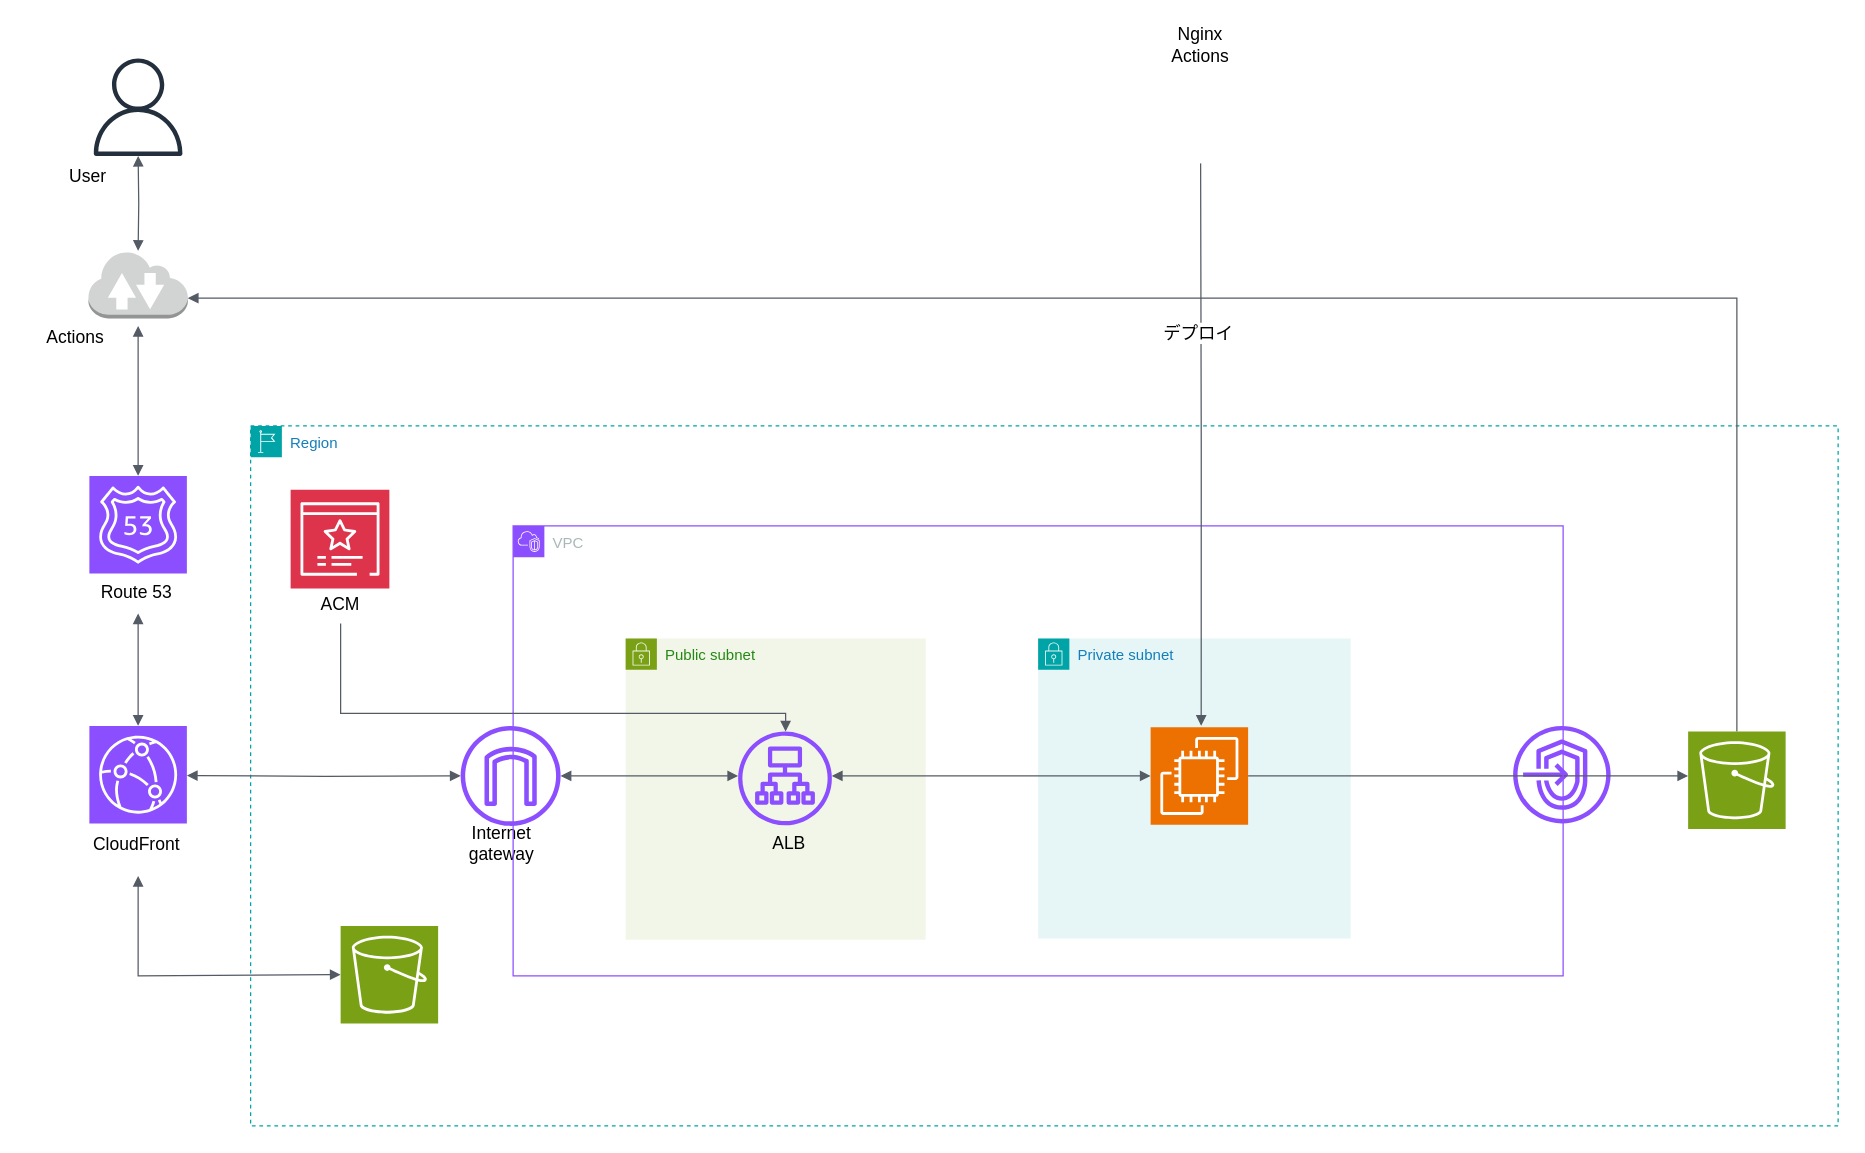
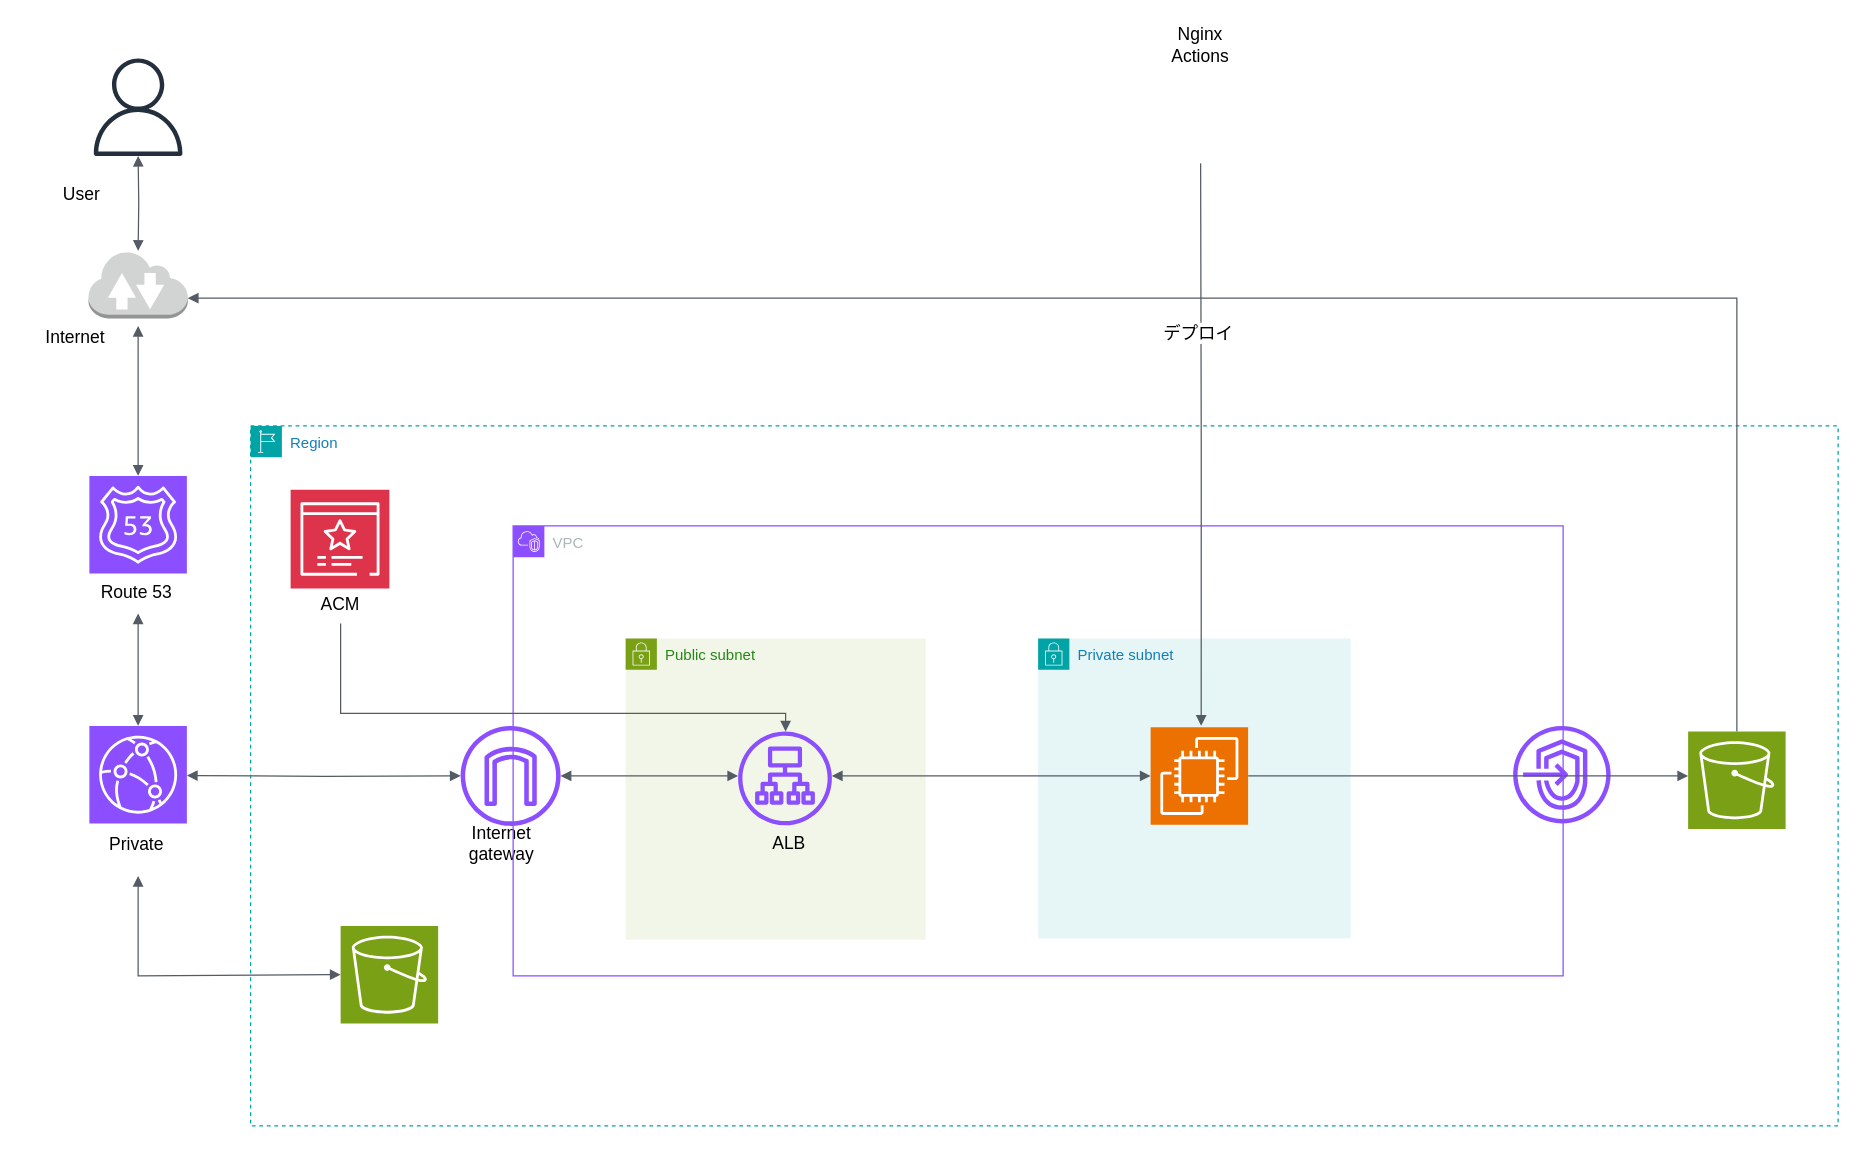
node "User": moved (88, 176) -> (82, 194)
node "Actions": label "Actions" -> "Internet"
node "CloudFront": label "CloudFront" -> "Private"
